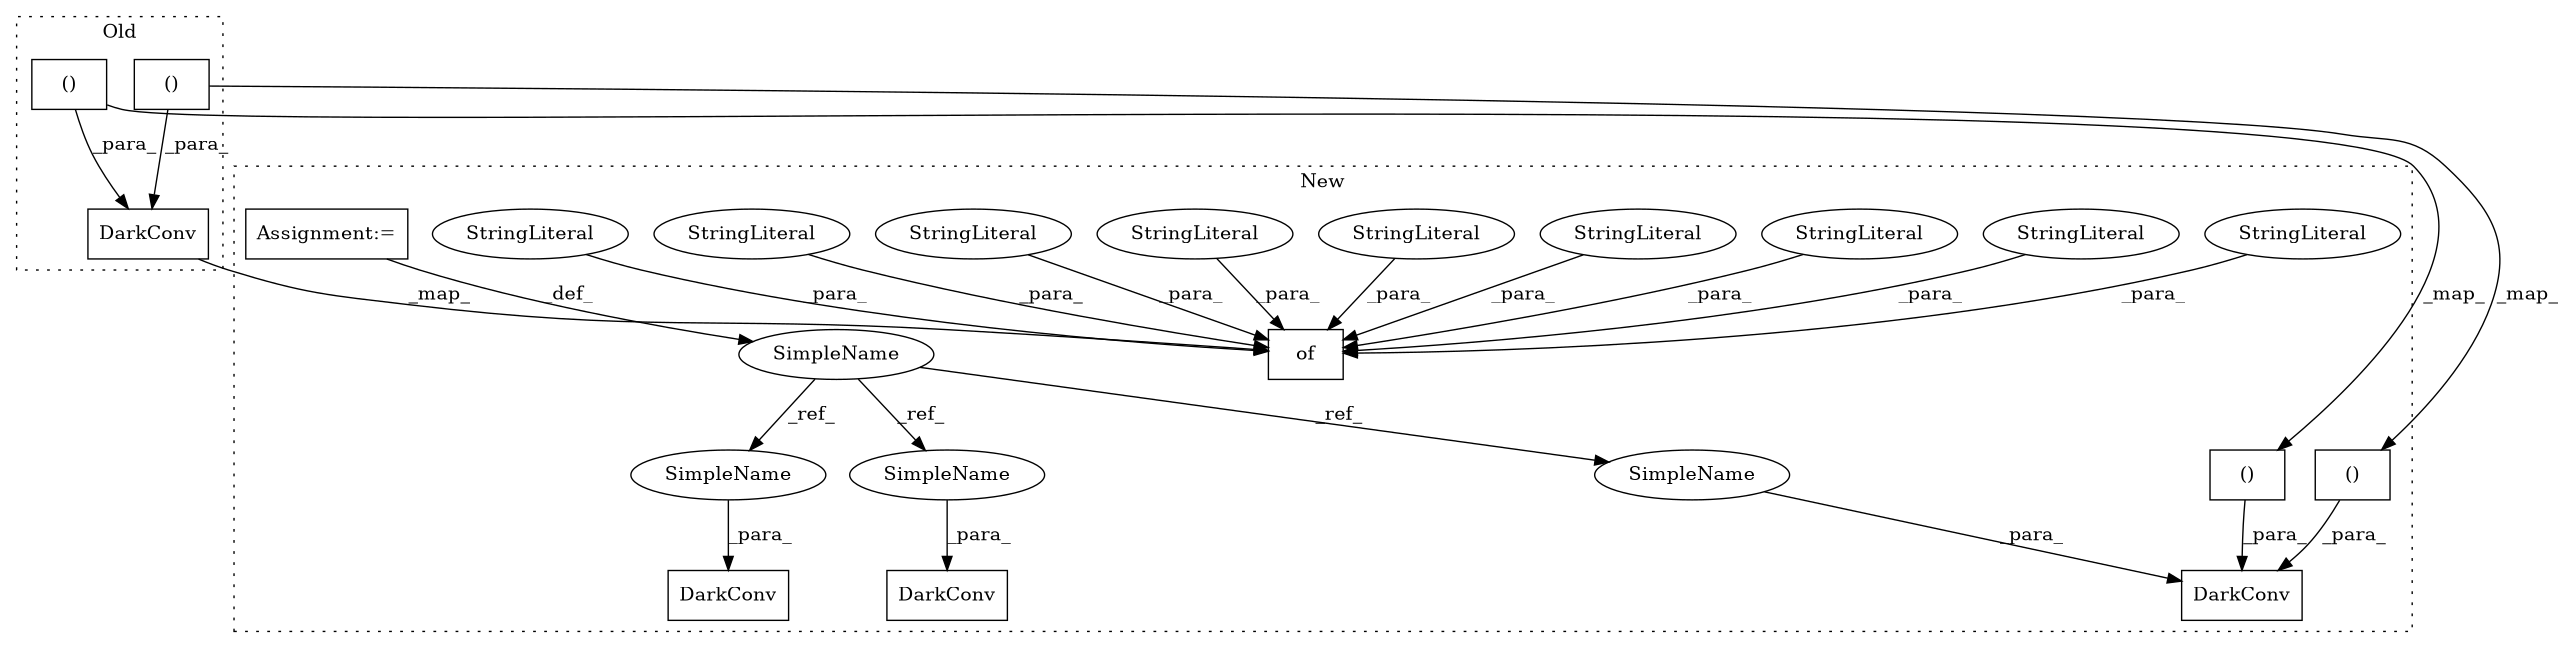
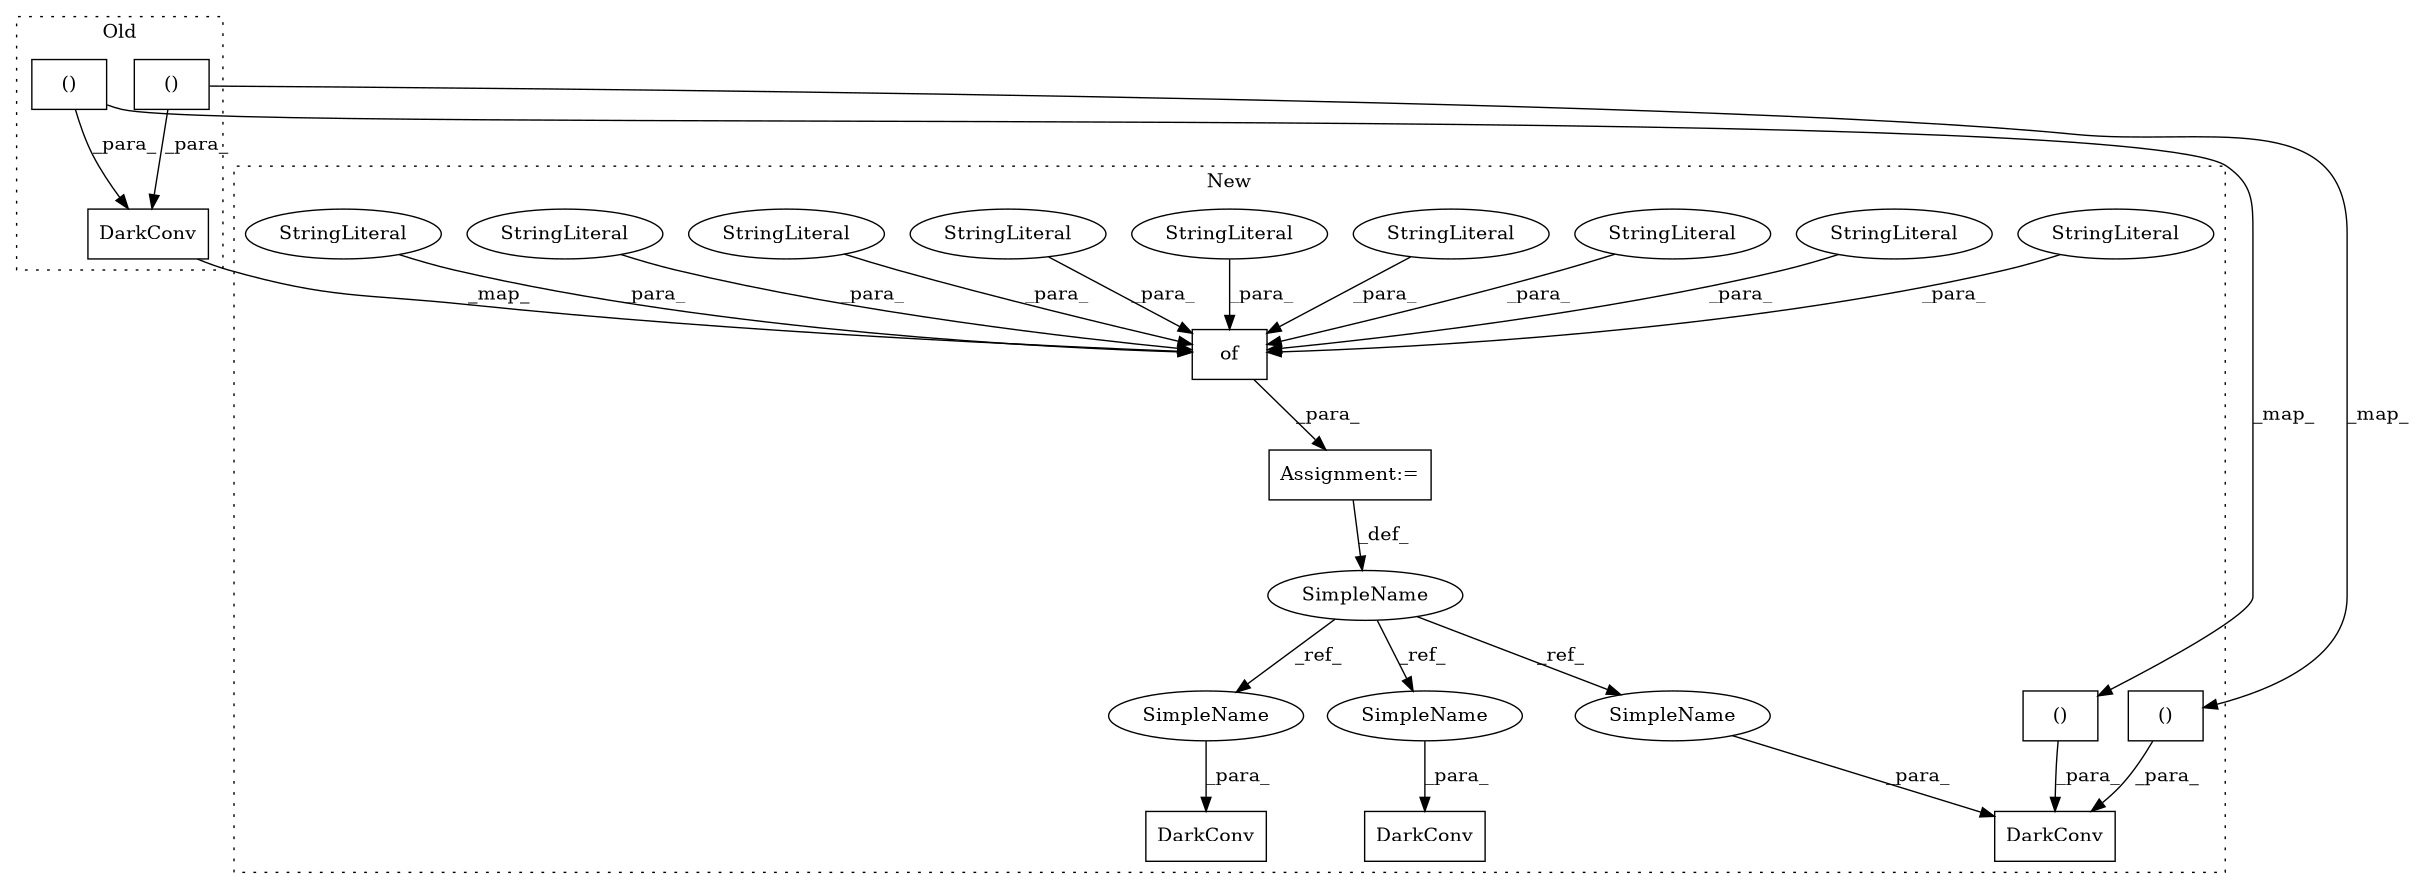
edge "of" -> "Assignment:=": added, label "_para_"
